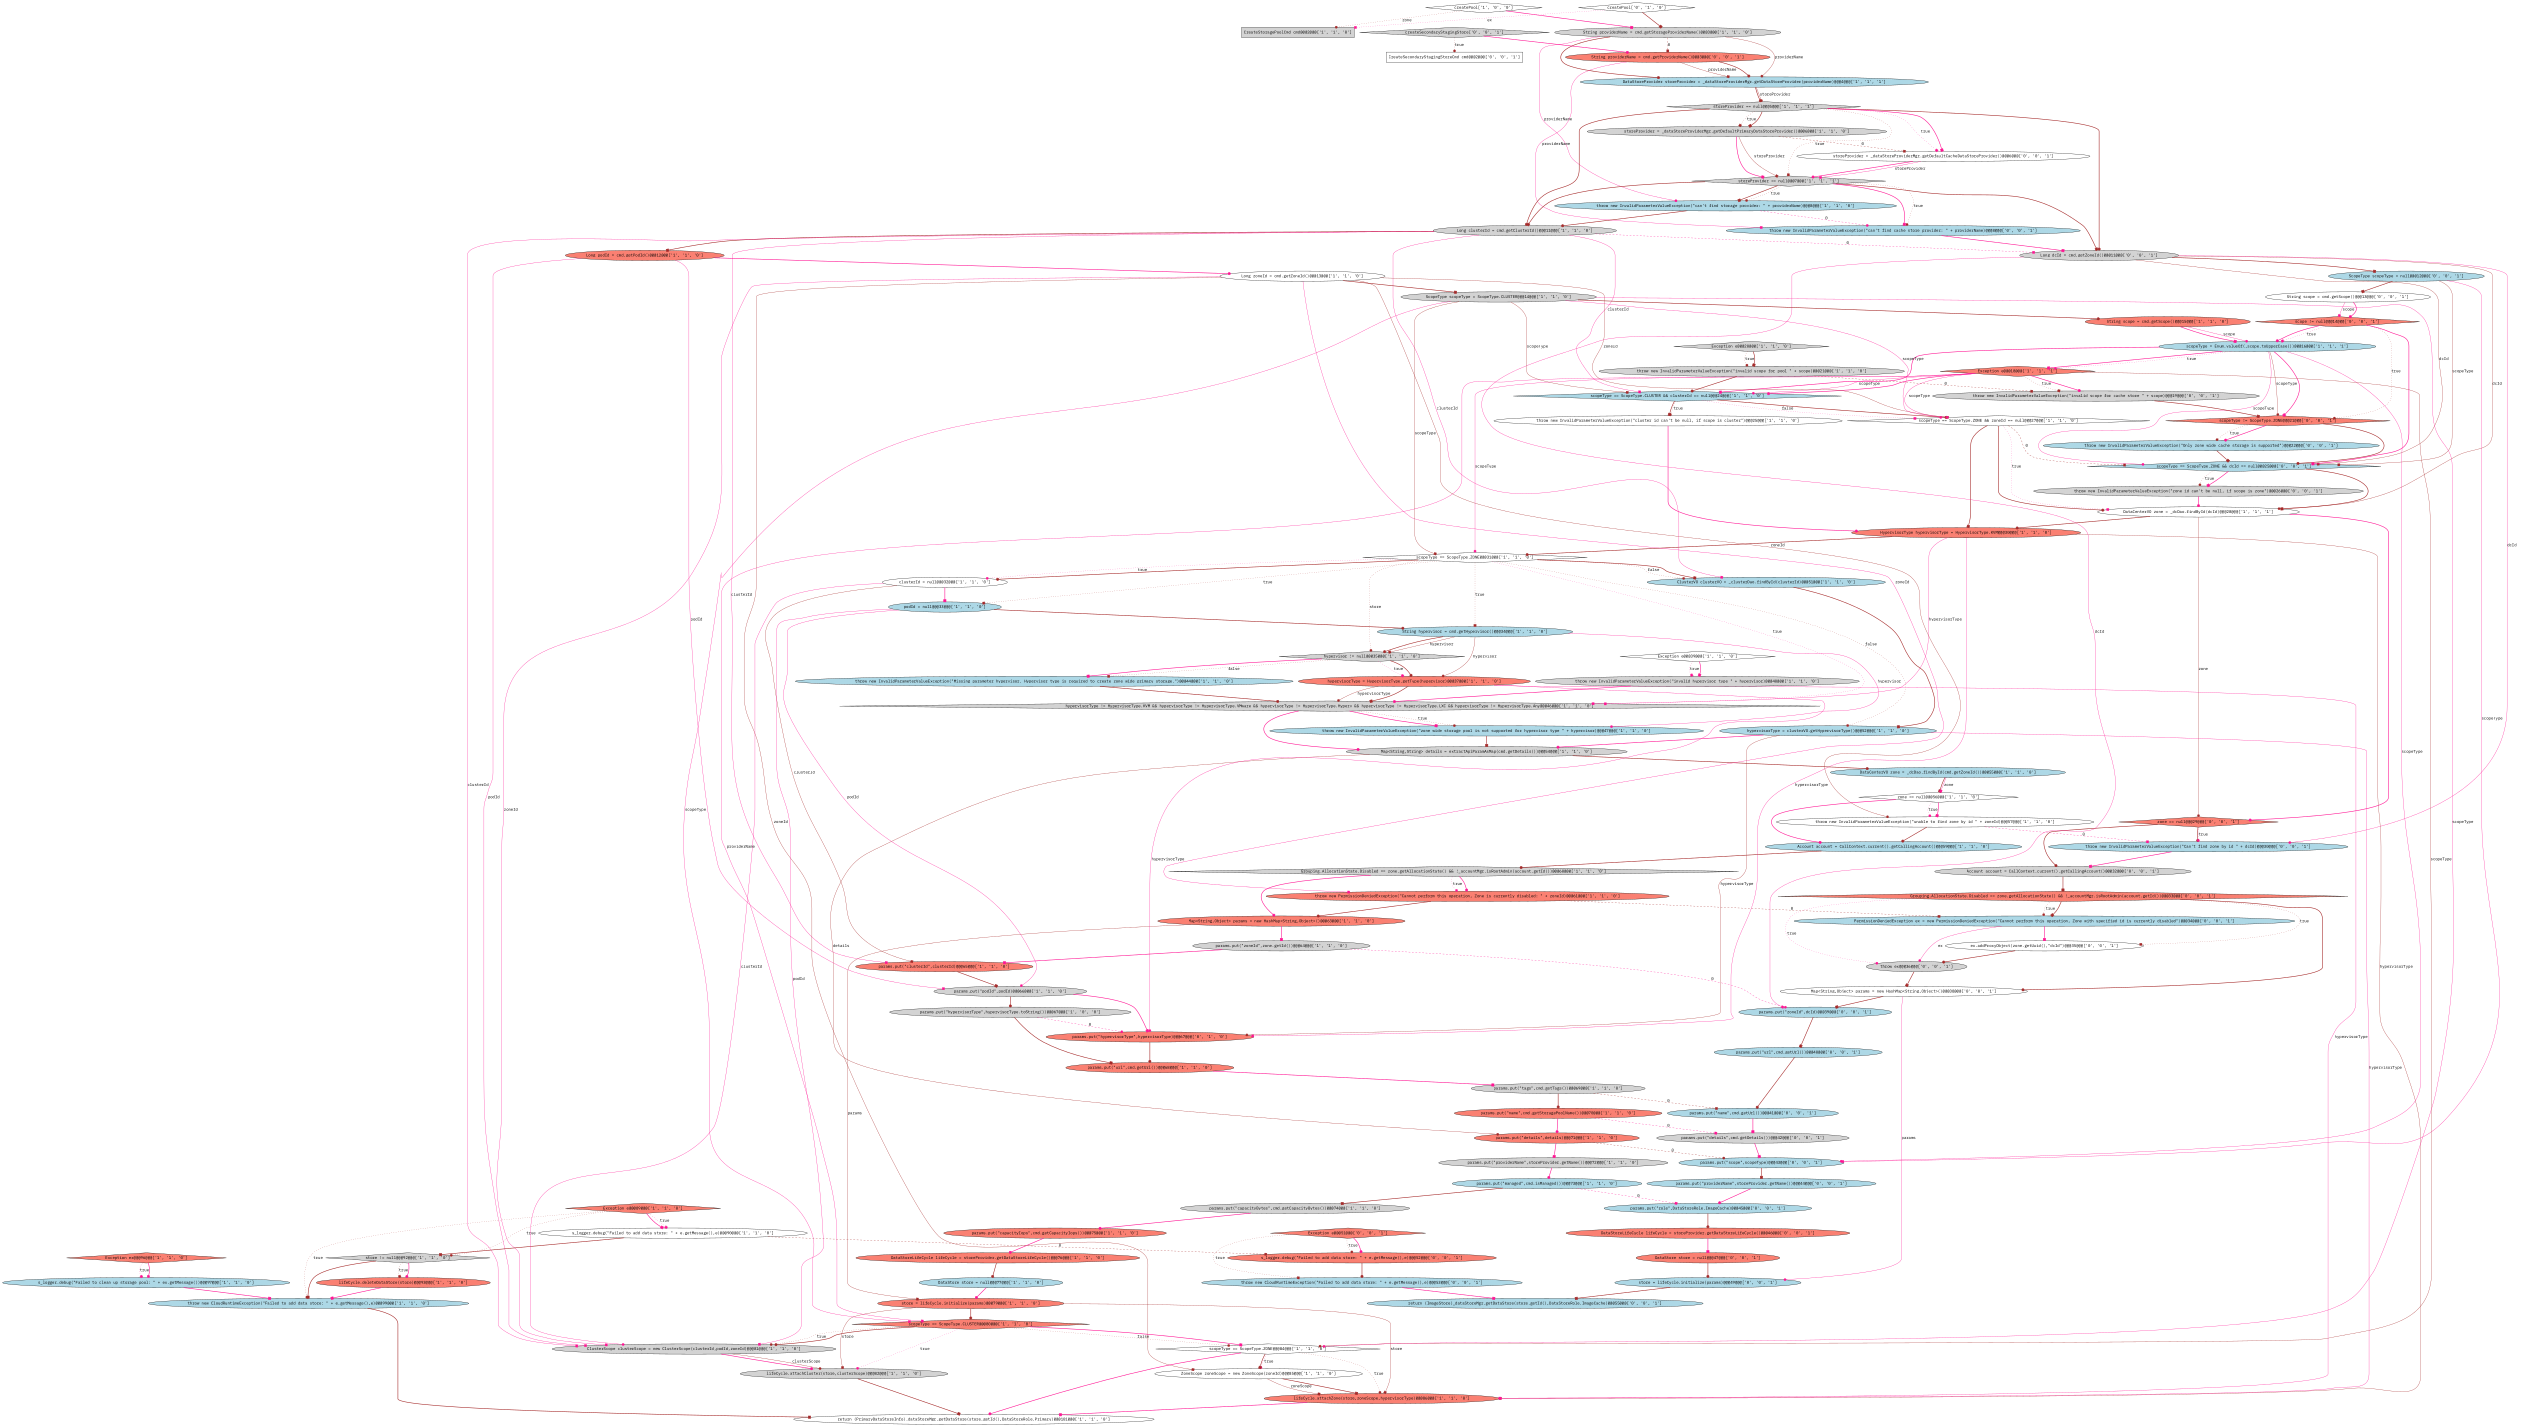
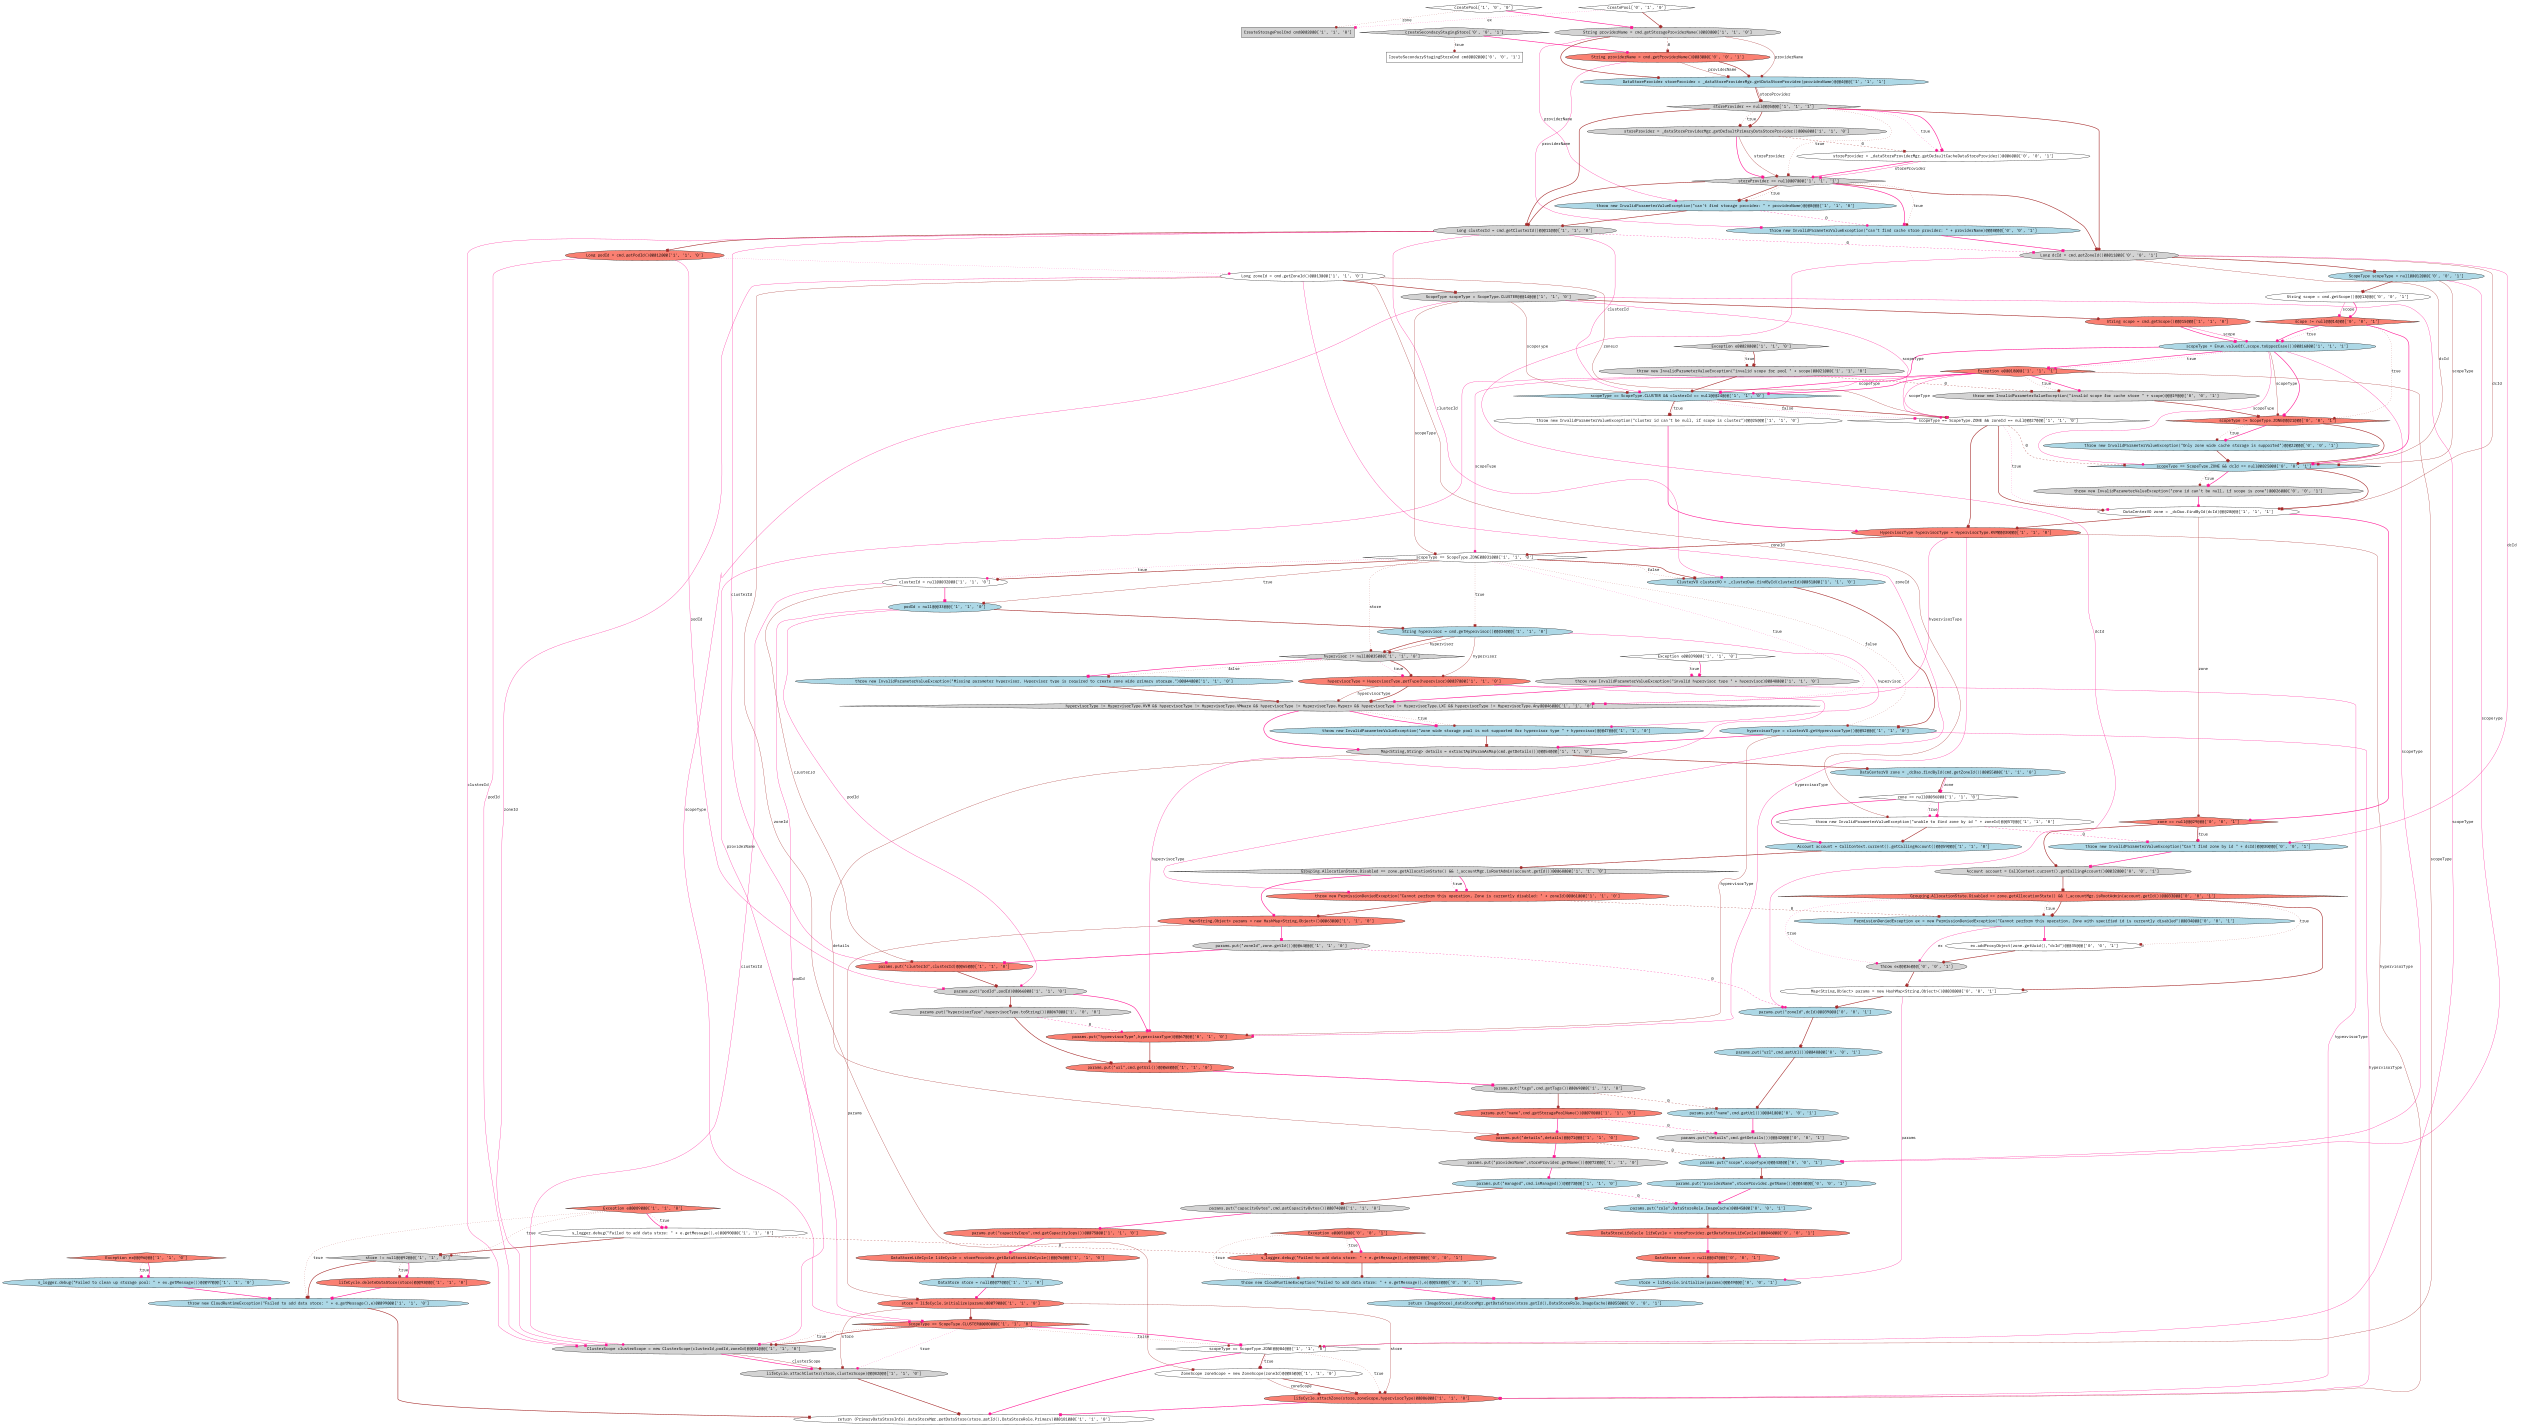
edge "Long podId = cmd.getPodId()@@@12@@@['1', '1', '0']" -> "Long zoneId = cmd.getZoneId()@@@13@@@['1', '1', '0']": style bold -> dotted
edge "scopeType == ScopeType.ZONE@@@31@@@['1', '1', '0']" -> "podId = null@@@33@@@['1', '1', '0']": style dotted -> solid
